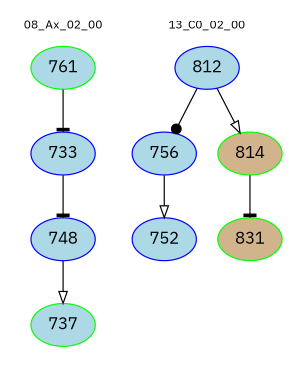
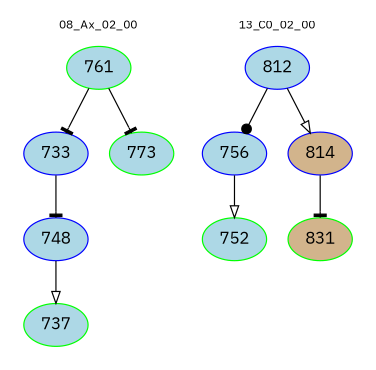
node "773": added
node "814": color green -> blue
node "752": color blue -> green
